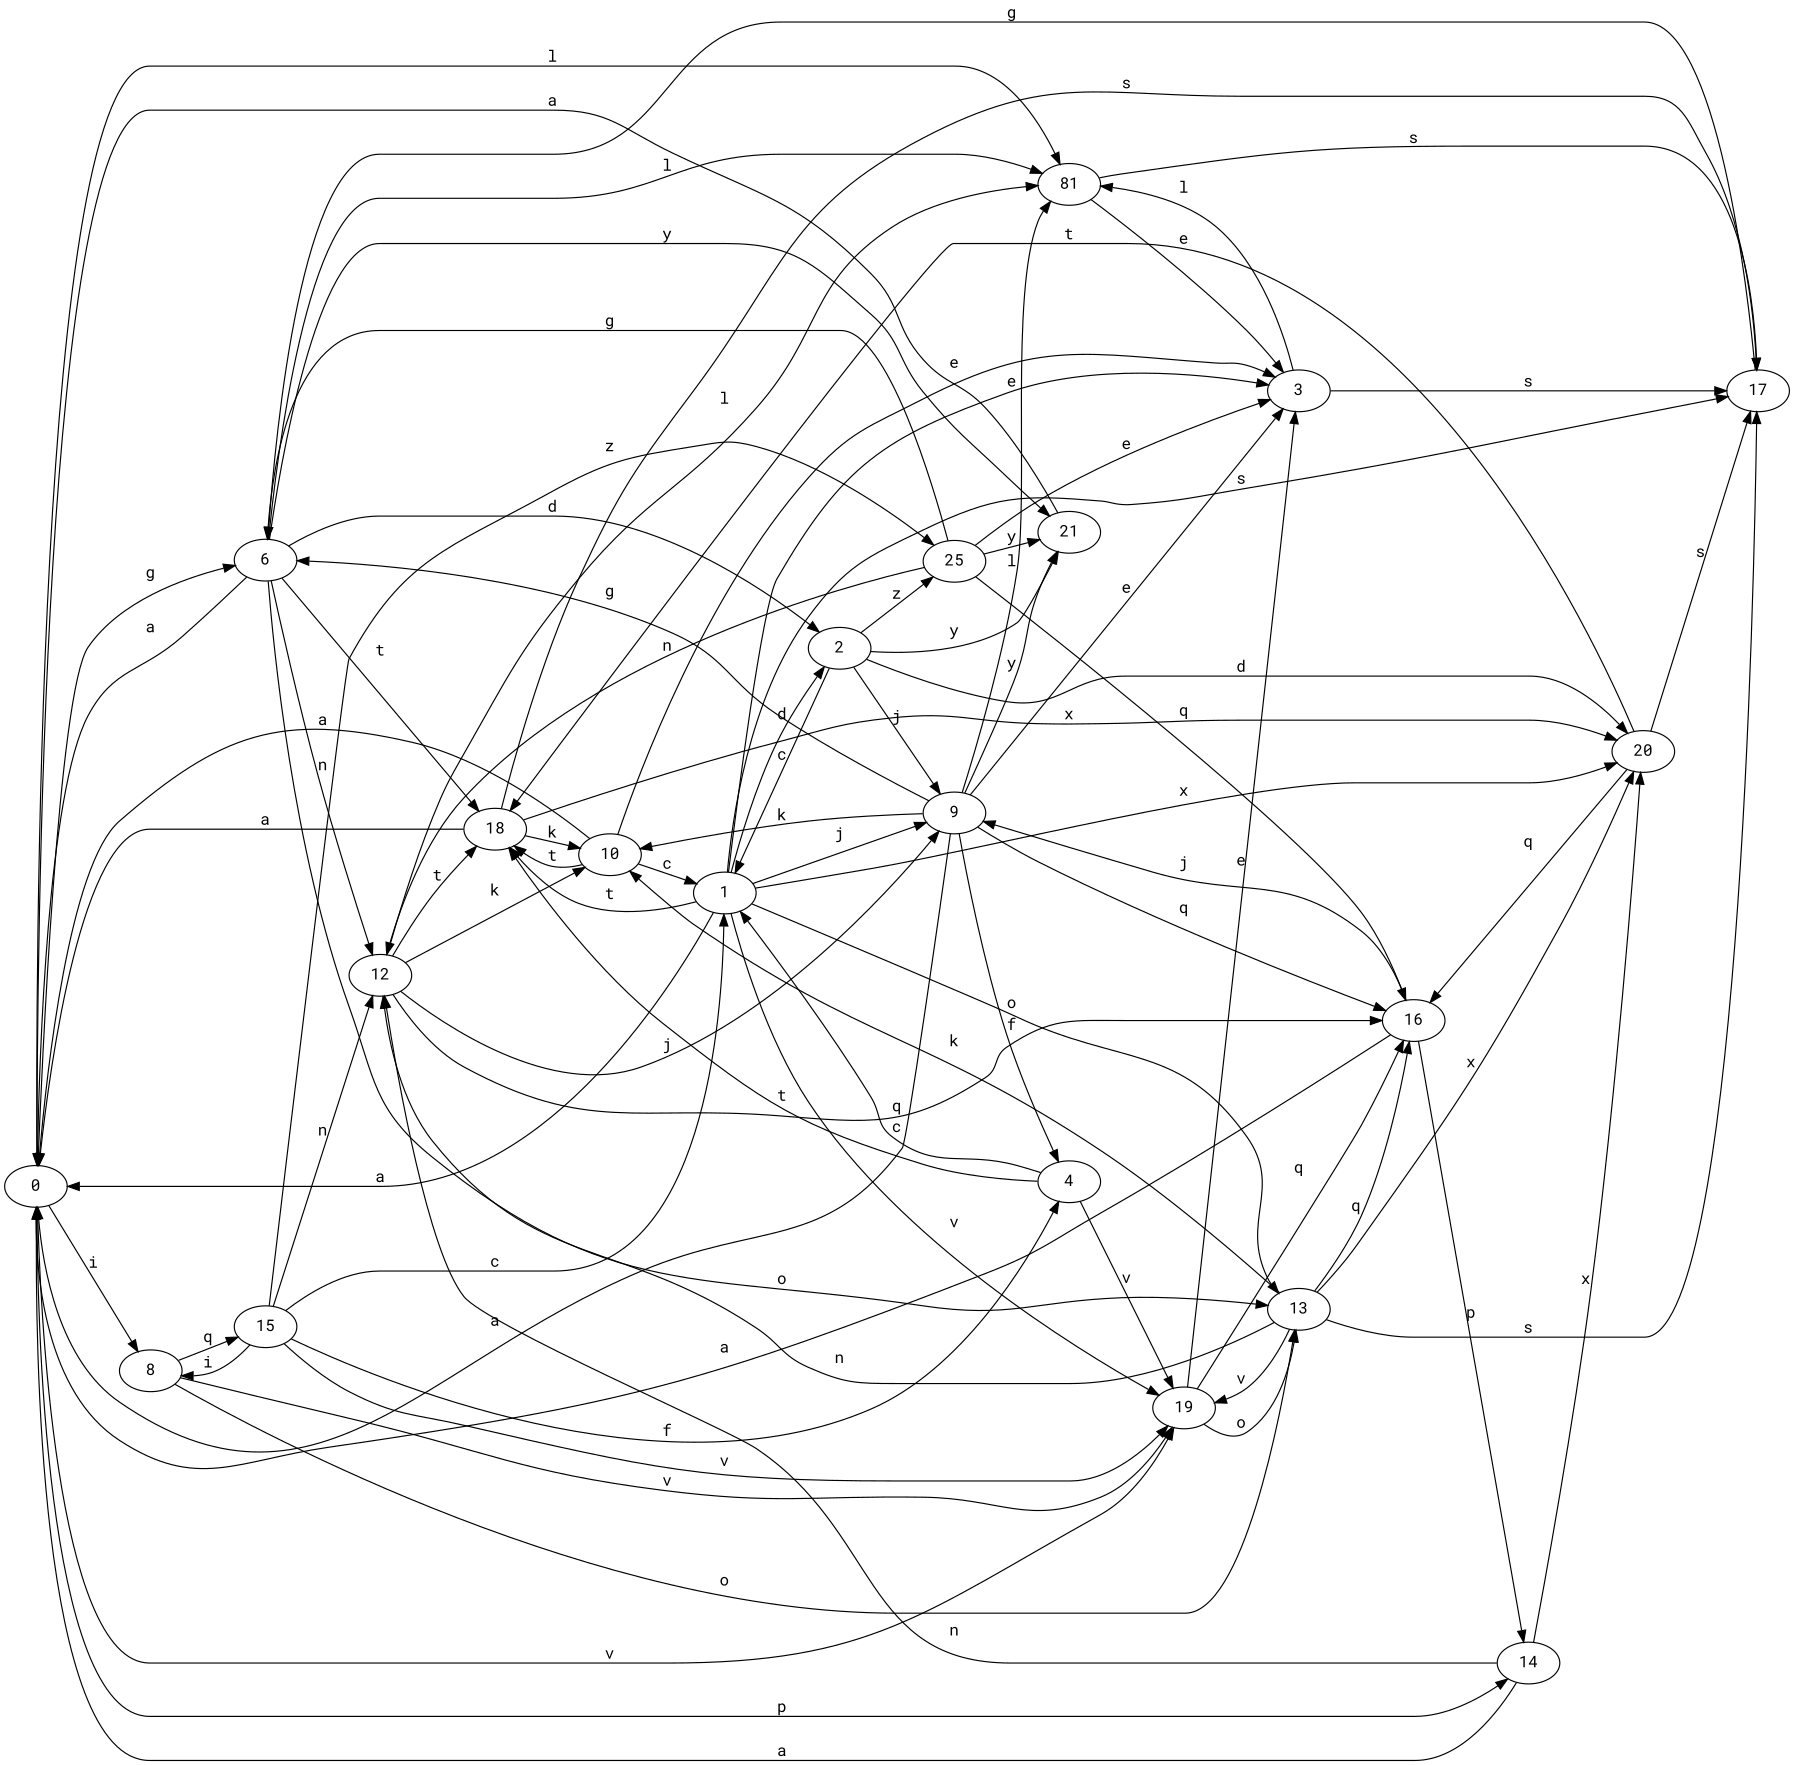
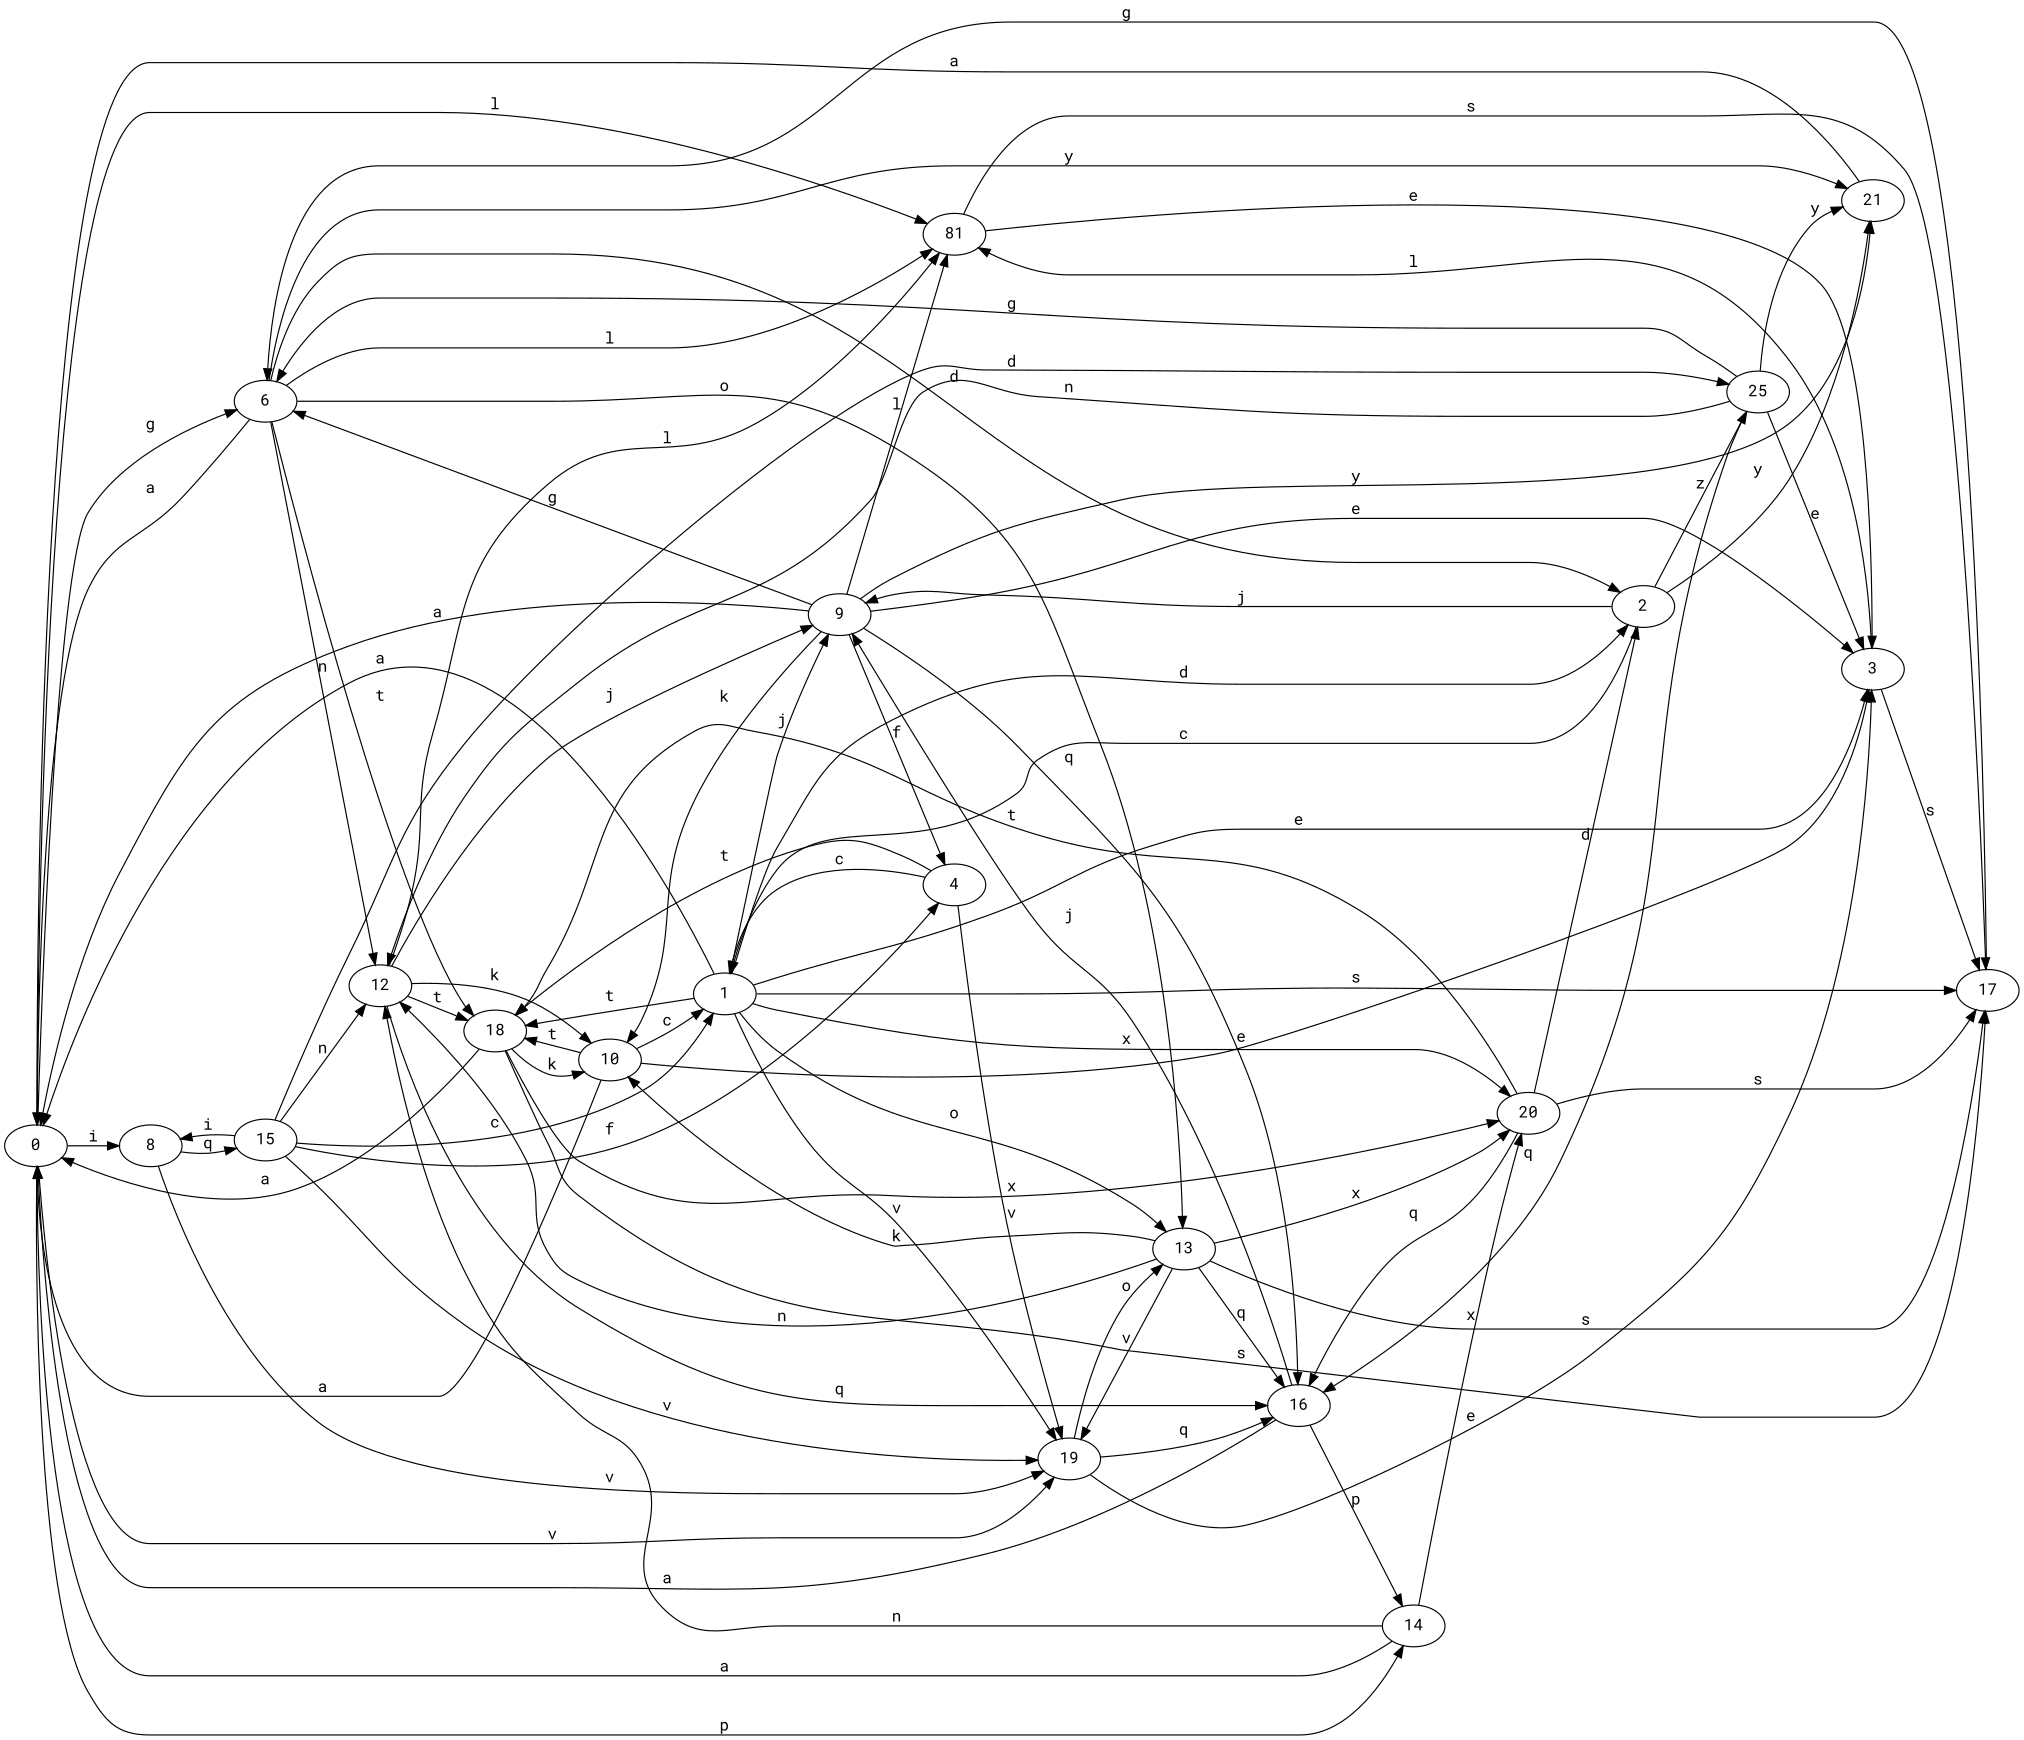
edge "15" -> "25": label "z" -> "d"
edge "2" -> "20": reversed
edge "8" -> "13": removed, label "o"
